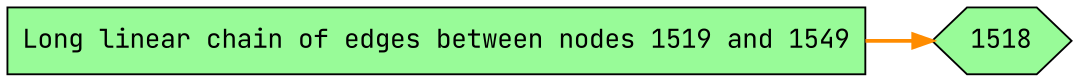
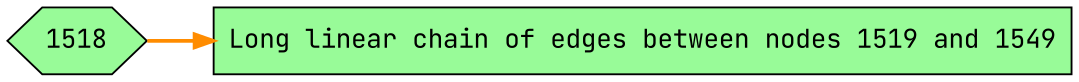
edge "Long linear chain of edges between nodes 1519 and 1549" -> "1518": reversed
